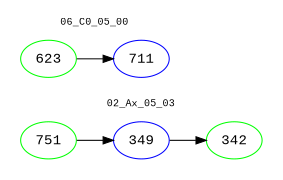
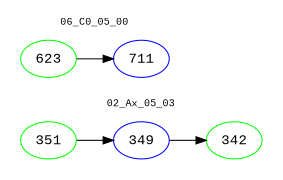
node "751": label "751" -> "351"
